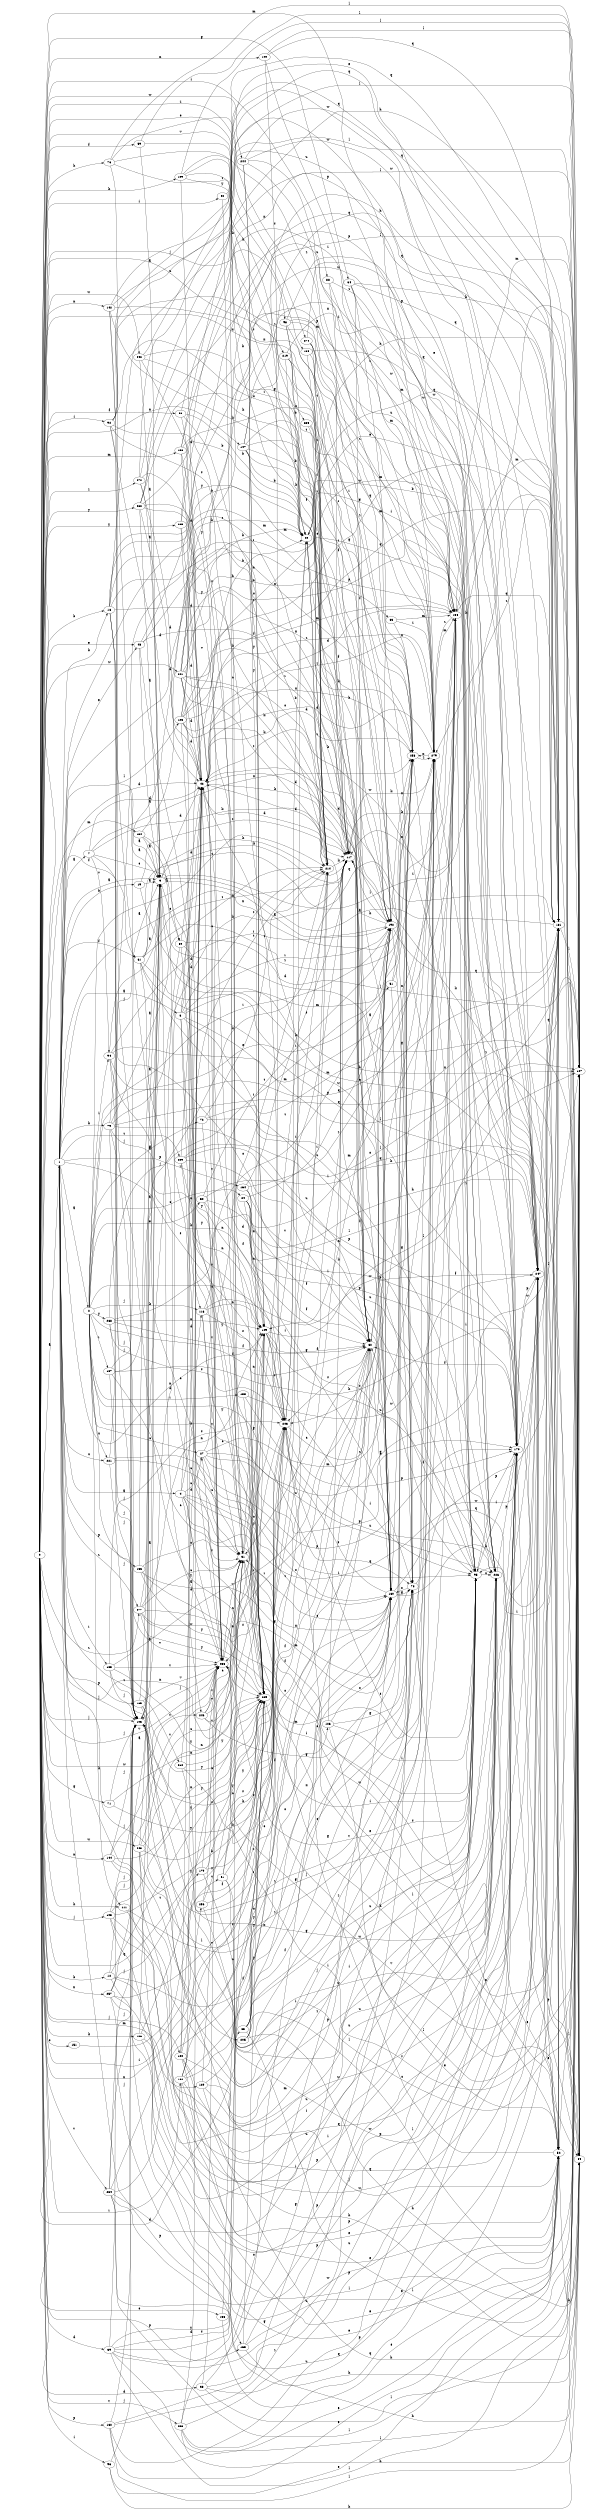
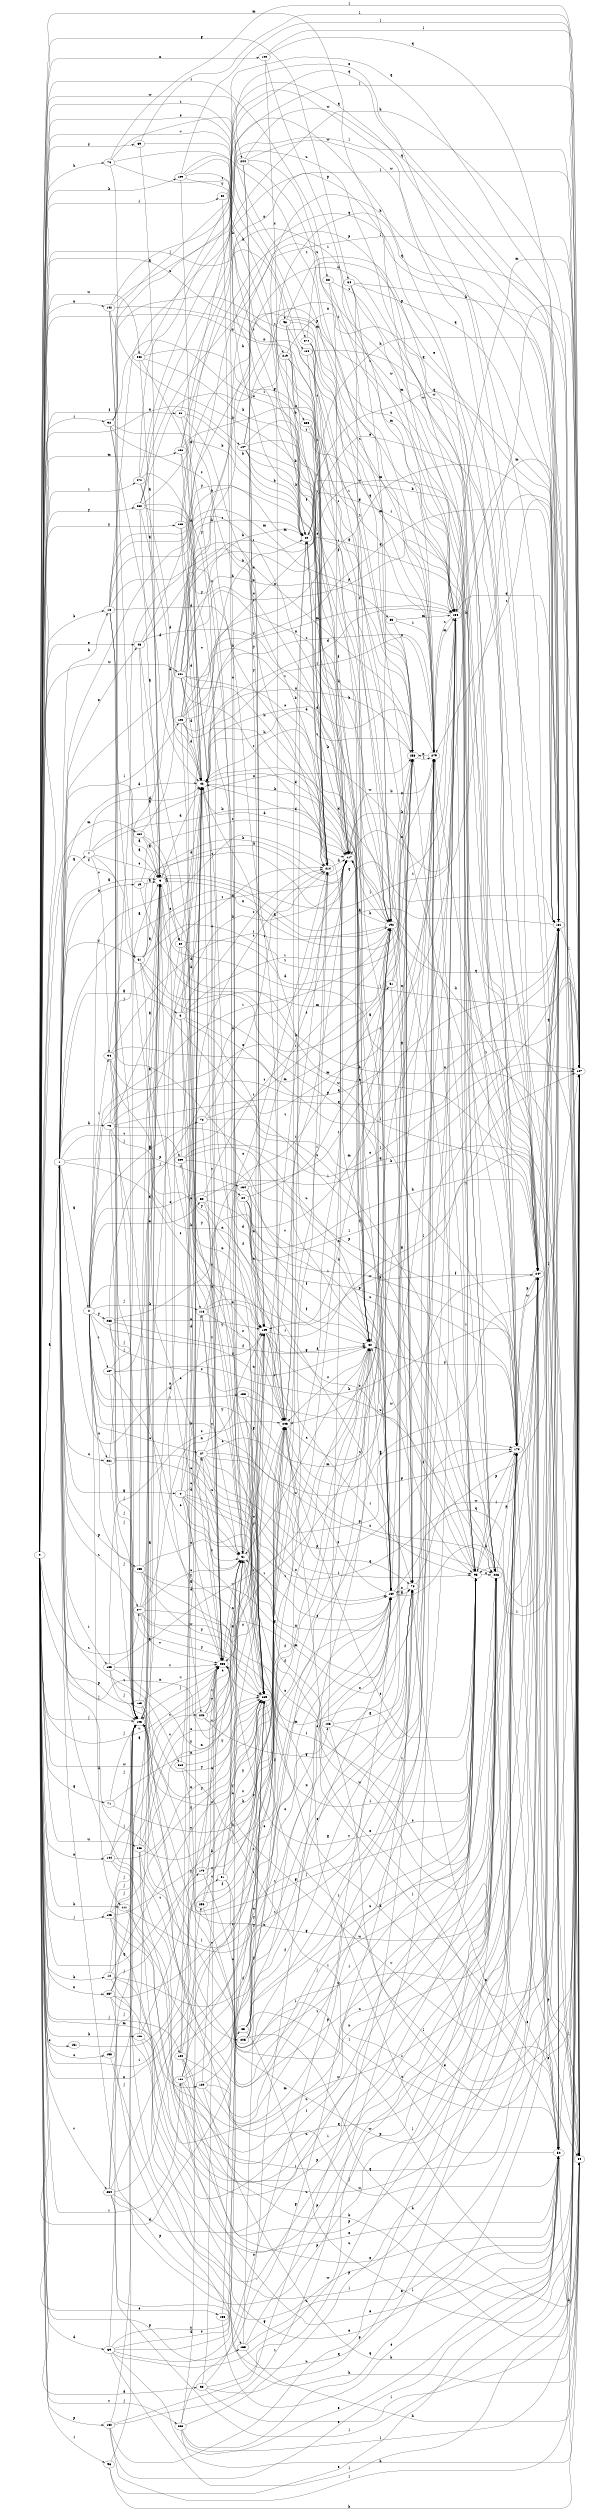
node "158": added
